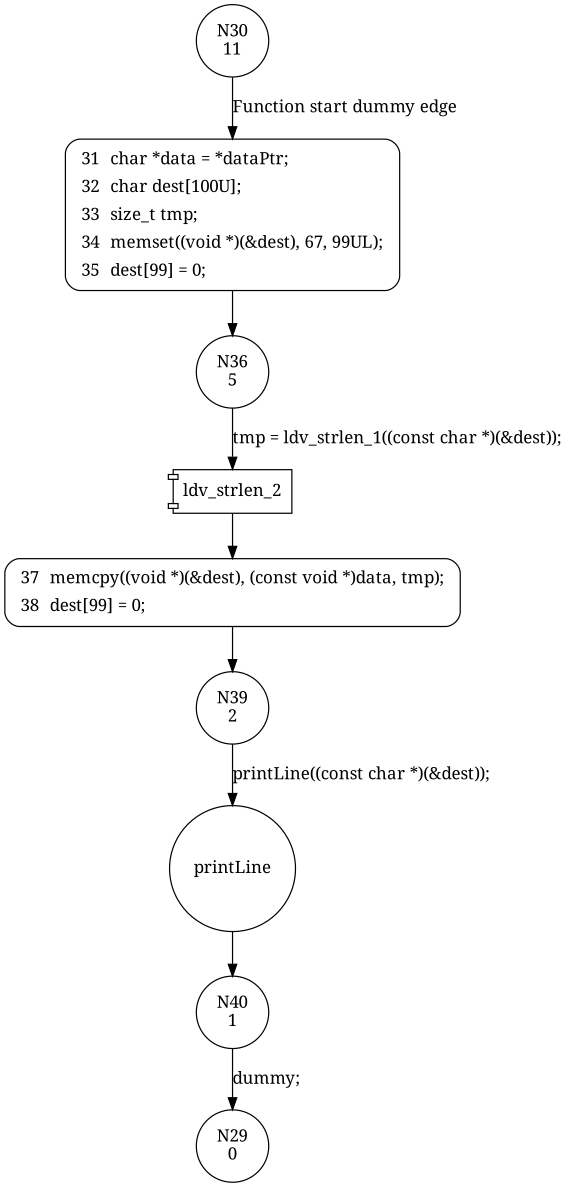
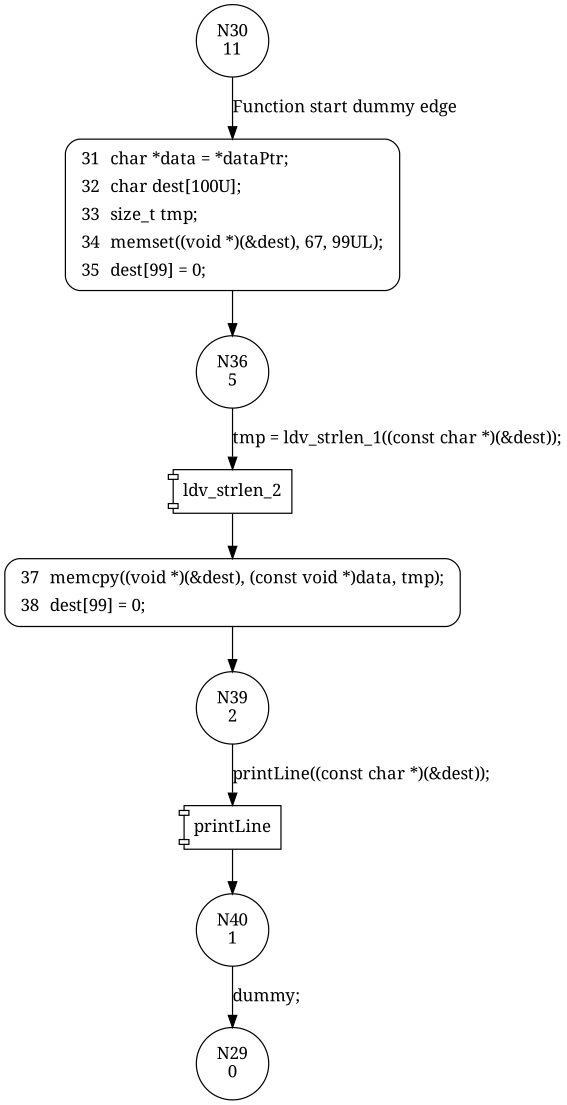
node "printLine": shape circle -> component
